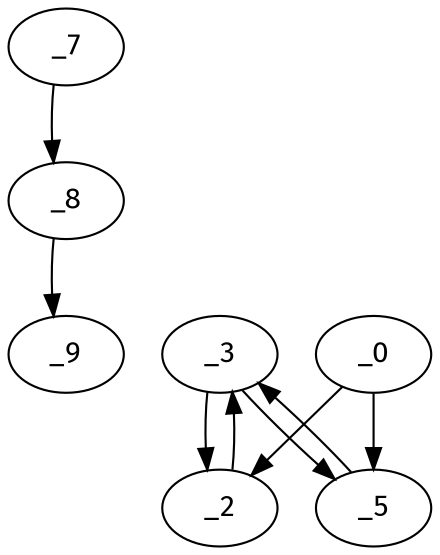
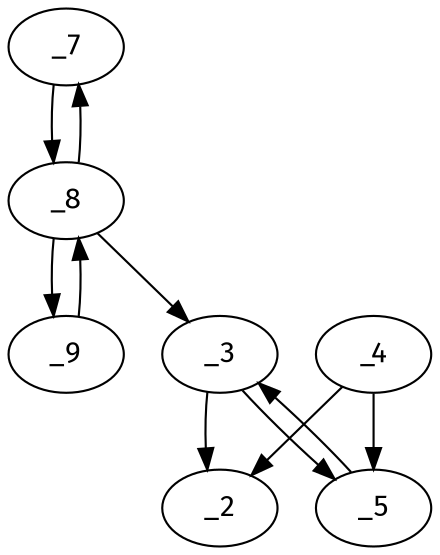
edge "_8" -> "_7": added
edge "_9" -> "_8": added
node "_0": label "_0" -> "_4"
edge "_2" -> "_3": now "_8" -> "_3"
